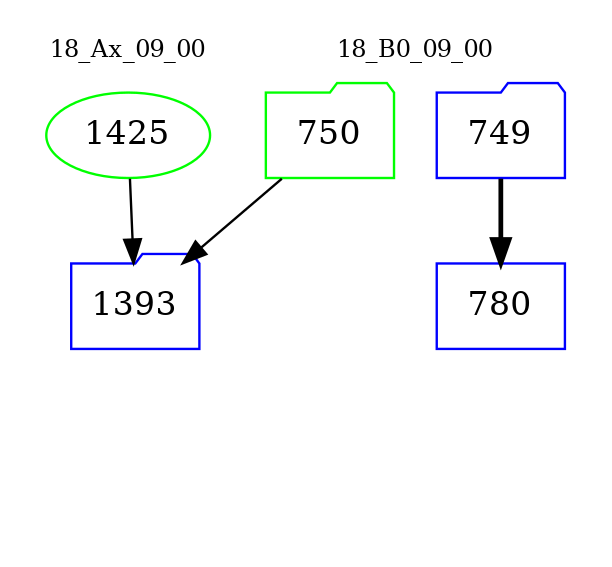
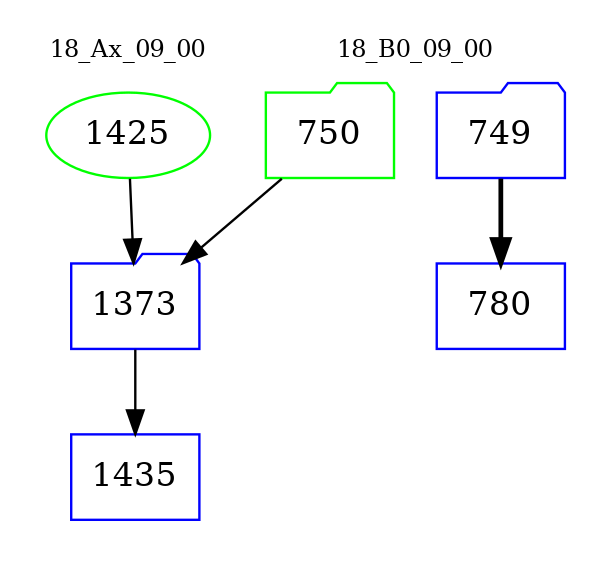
node "1393": label "1393" -> "1373"
node "1435": added
